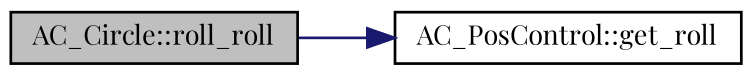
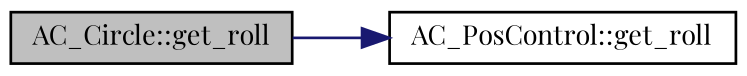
node "AC_Circle::roll_roll": label "AC_Circle::roll_roll" -> "AC_Circle::get_roll"
